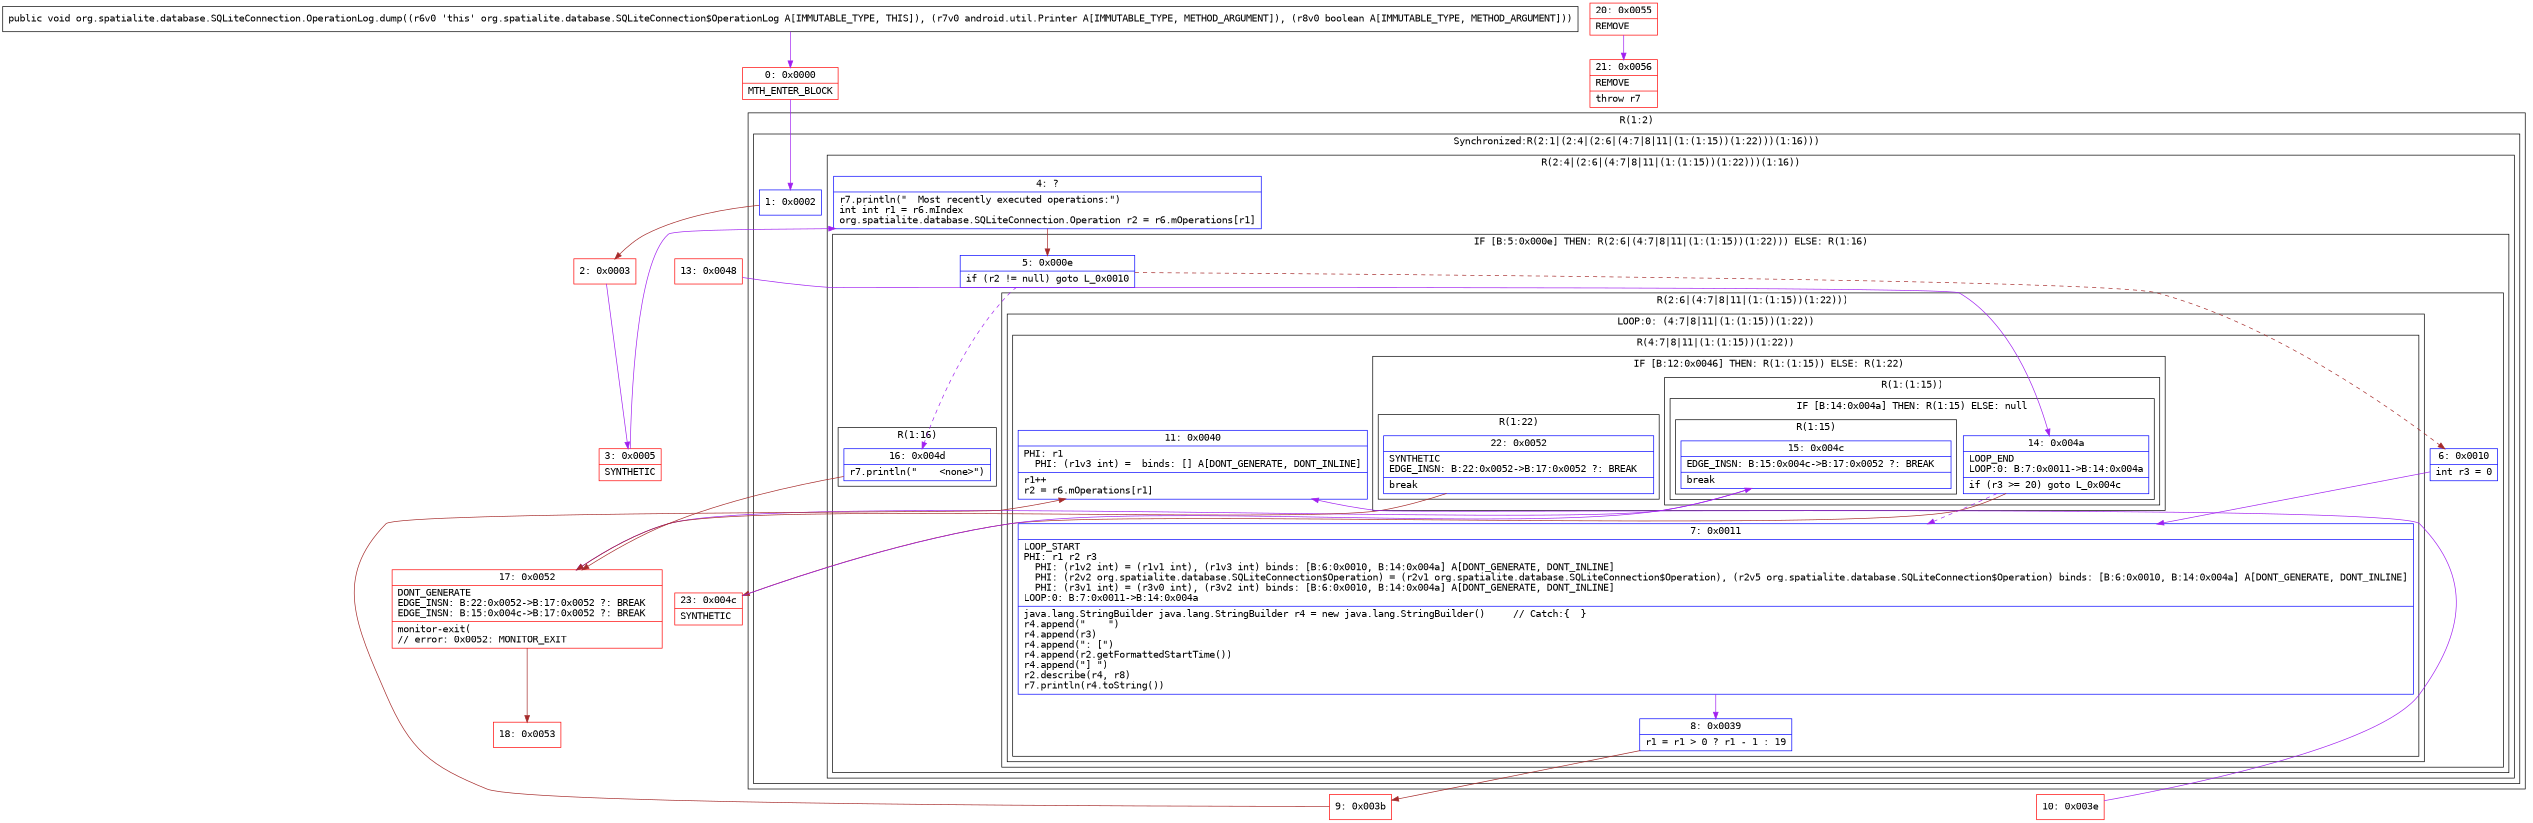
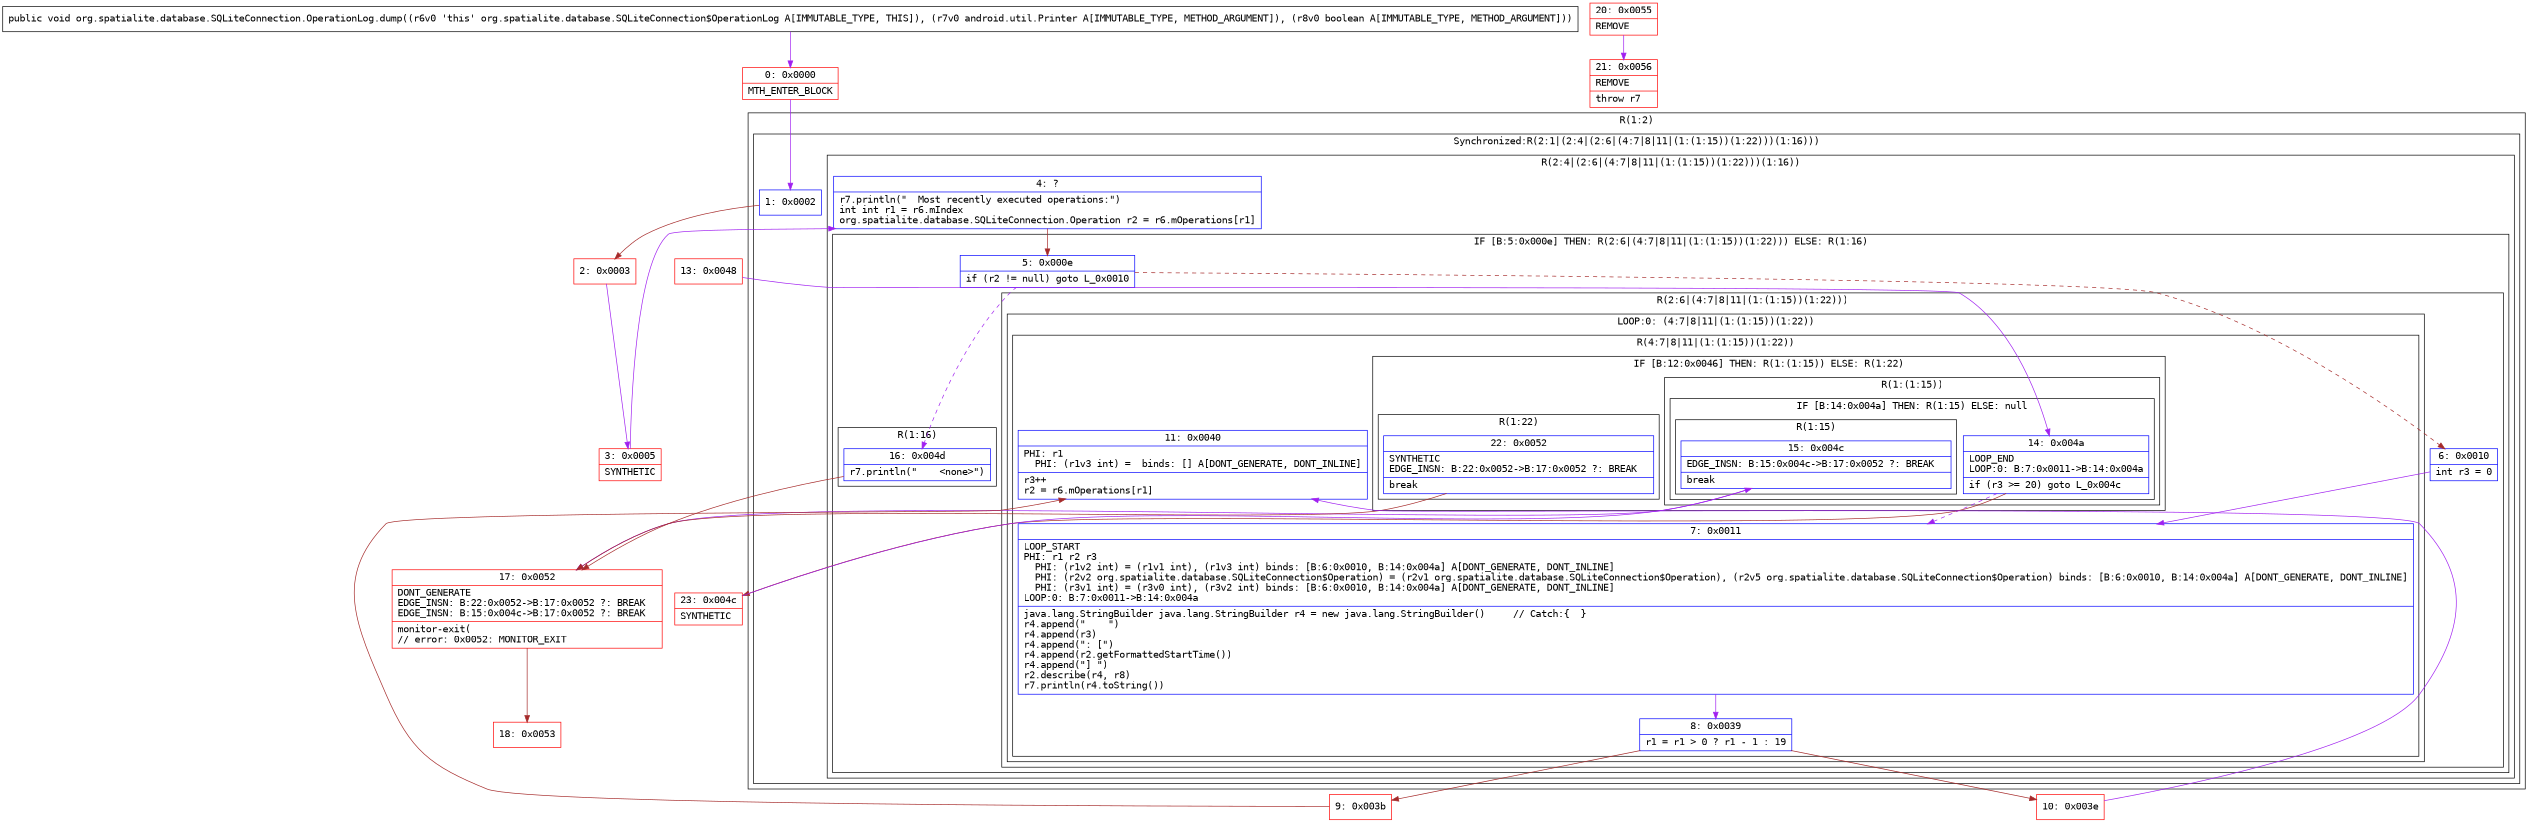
node "11: 0x0040": text "r1++" -> "r3++"
edge "8: 0x0039" -> "10: 0x003e": added
